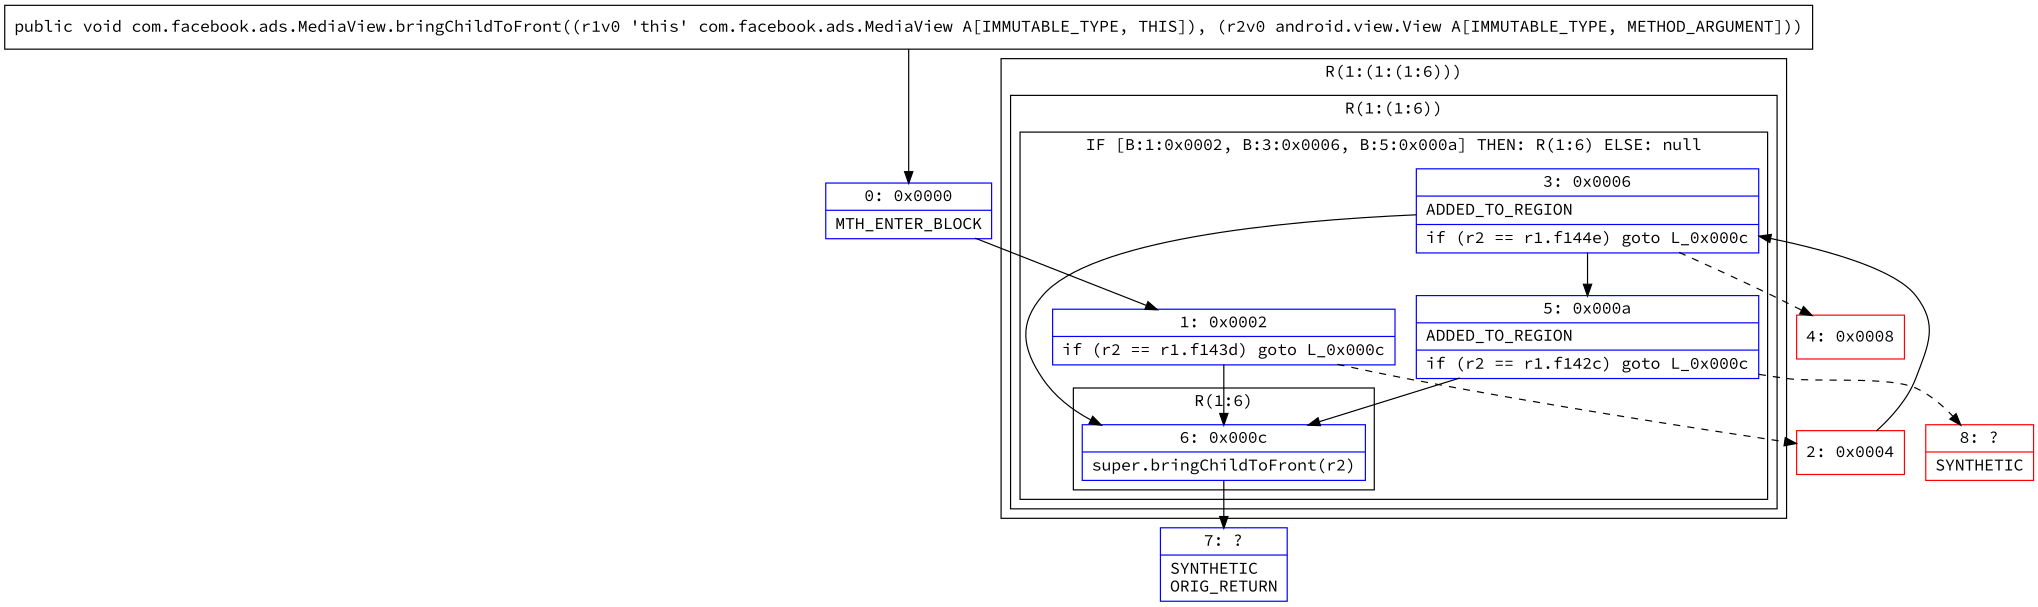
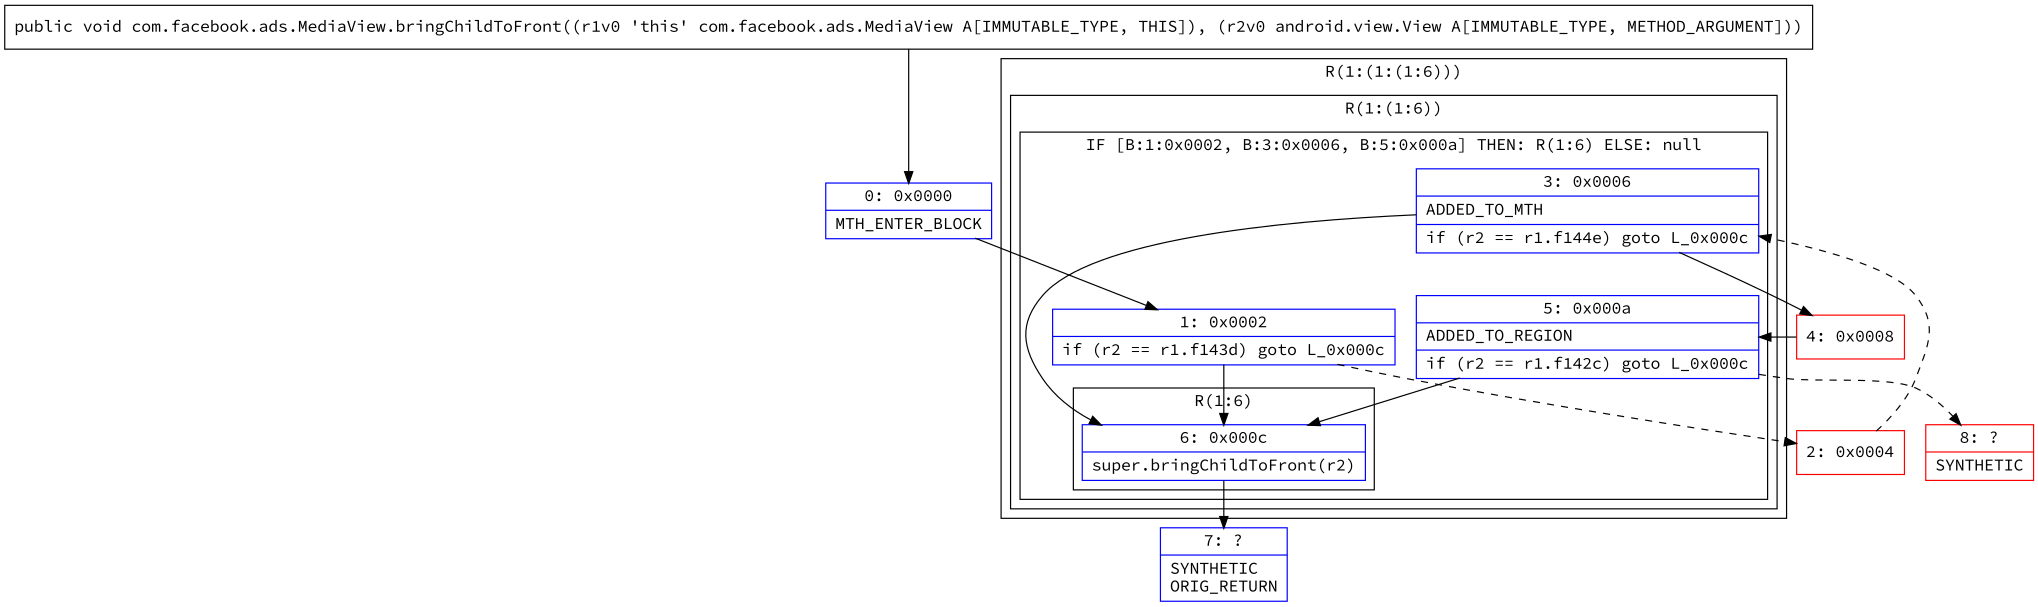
node "3: 0x0006": text "ADDED_TO_REGION" -> "ADDED_TO_MTH"
edge "3: 0x0006" -> "5: 0x000a": now "4: 0x0008" -> "5: 0x000a"
edge "3: 0x0006" -> "4: 0x0008": style dashed -> solid
edge "2: 0x0004" -> "3: 0x0006": style solid -> dashed
